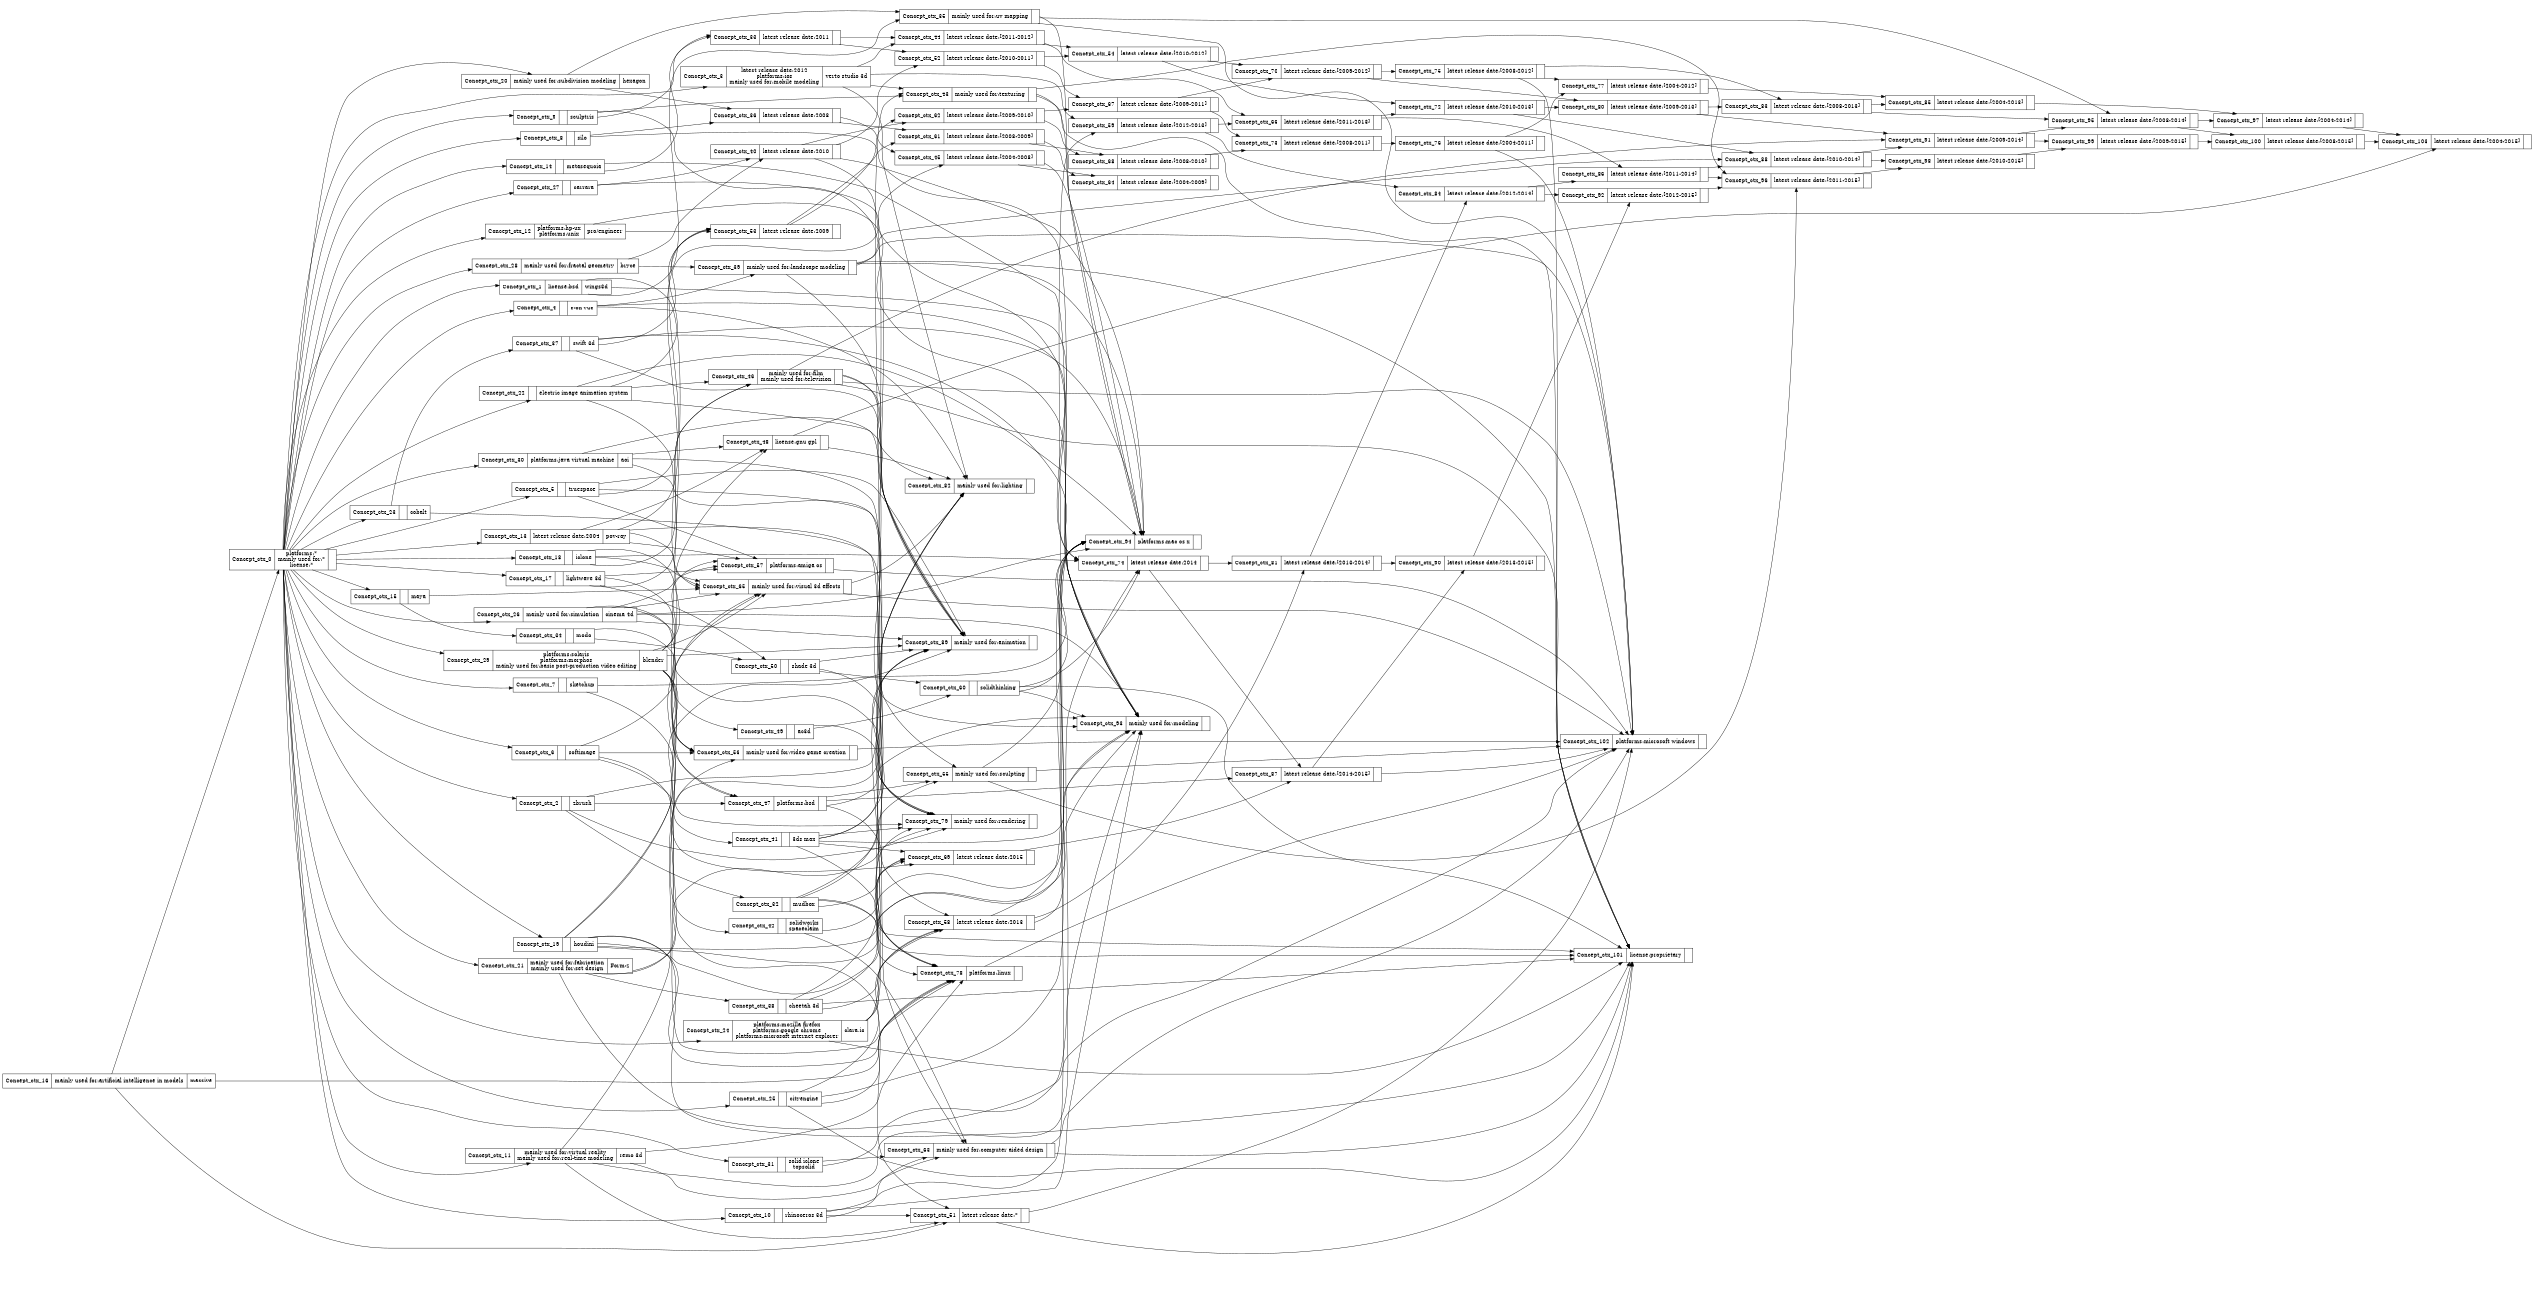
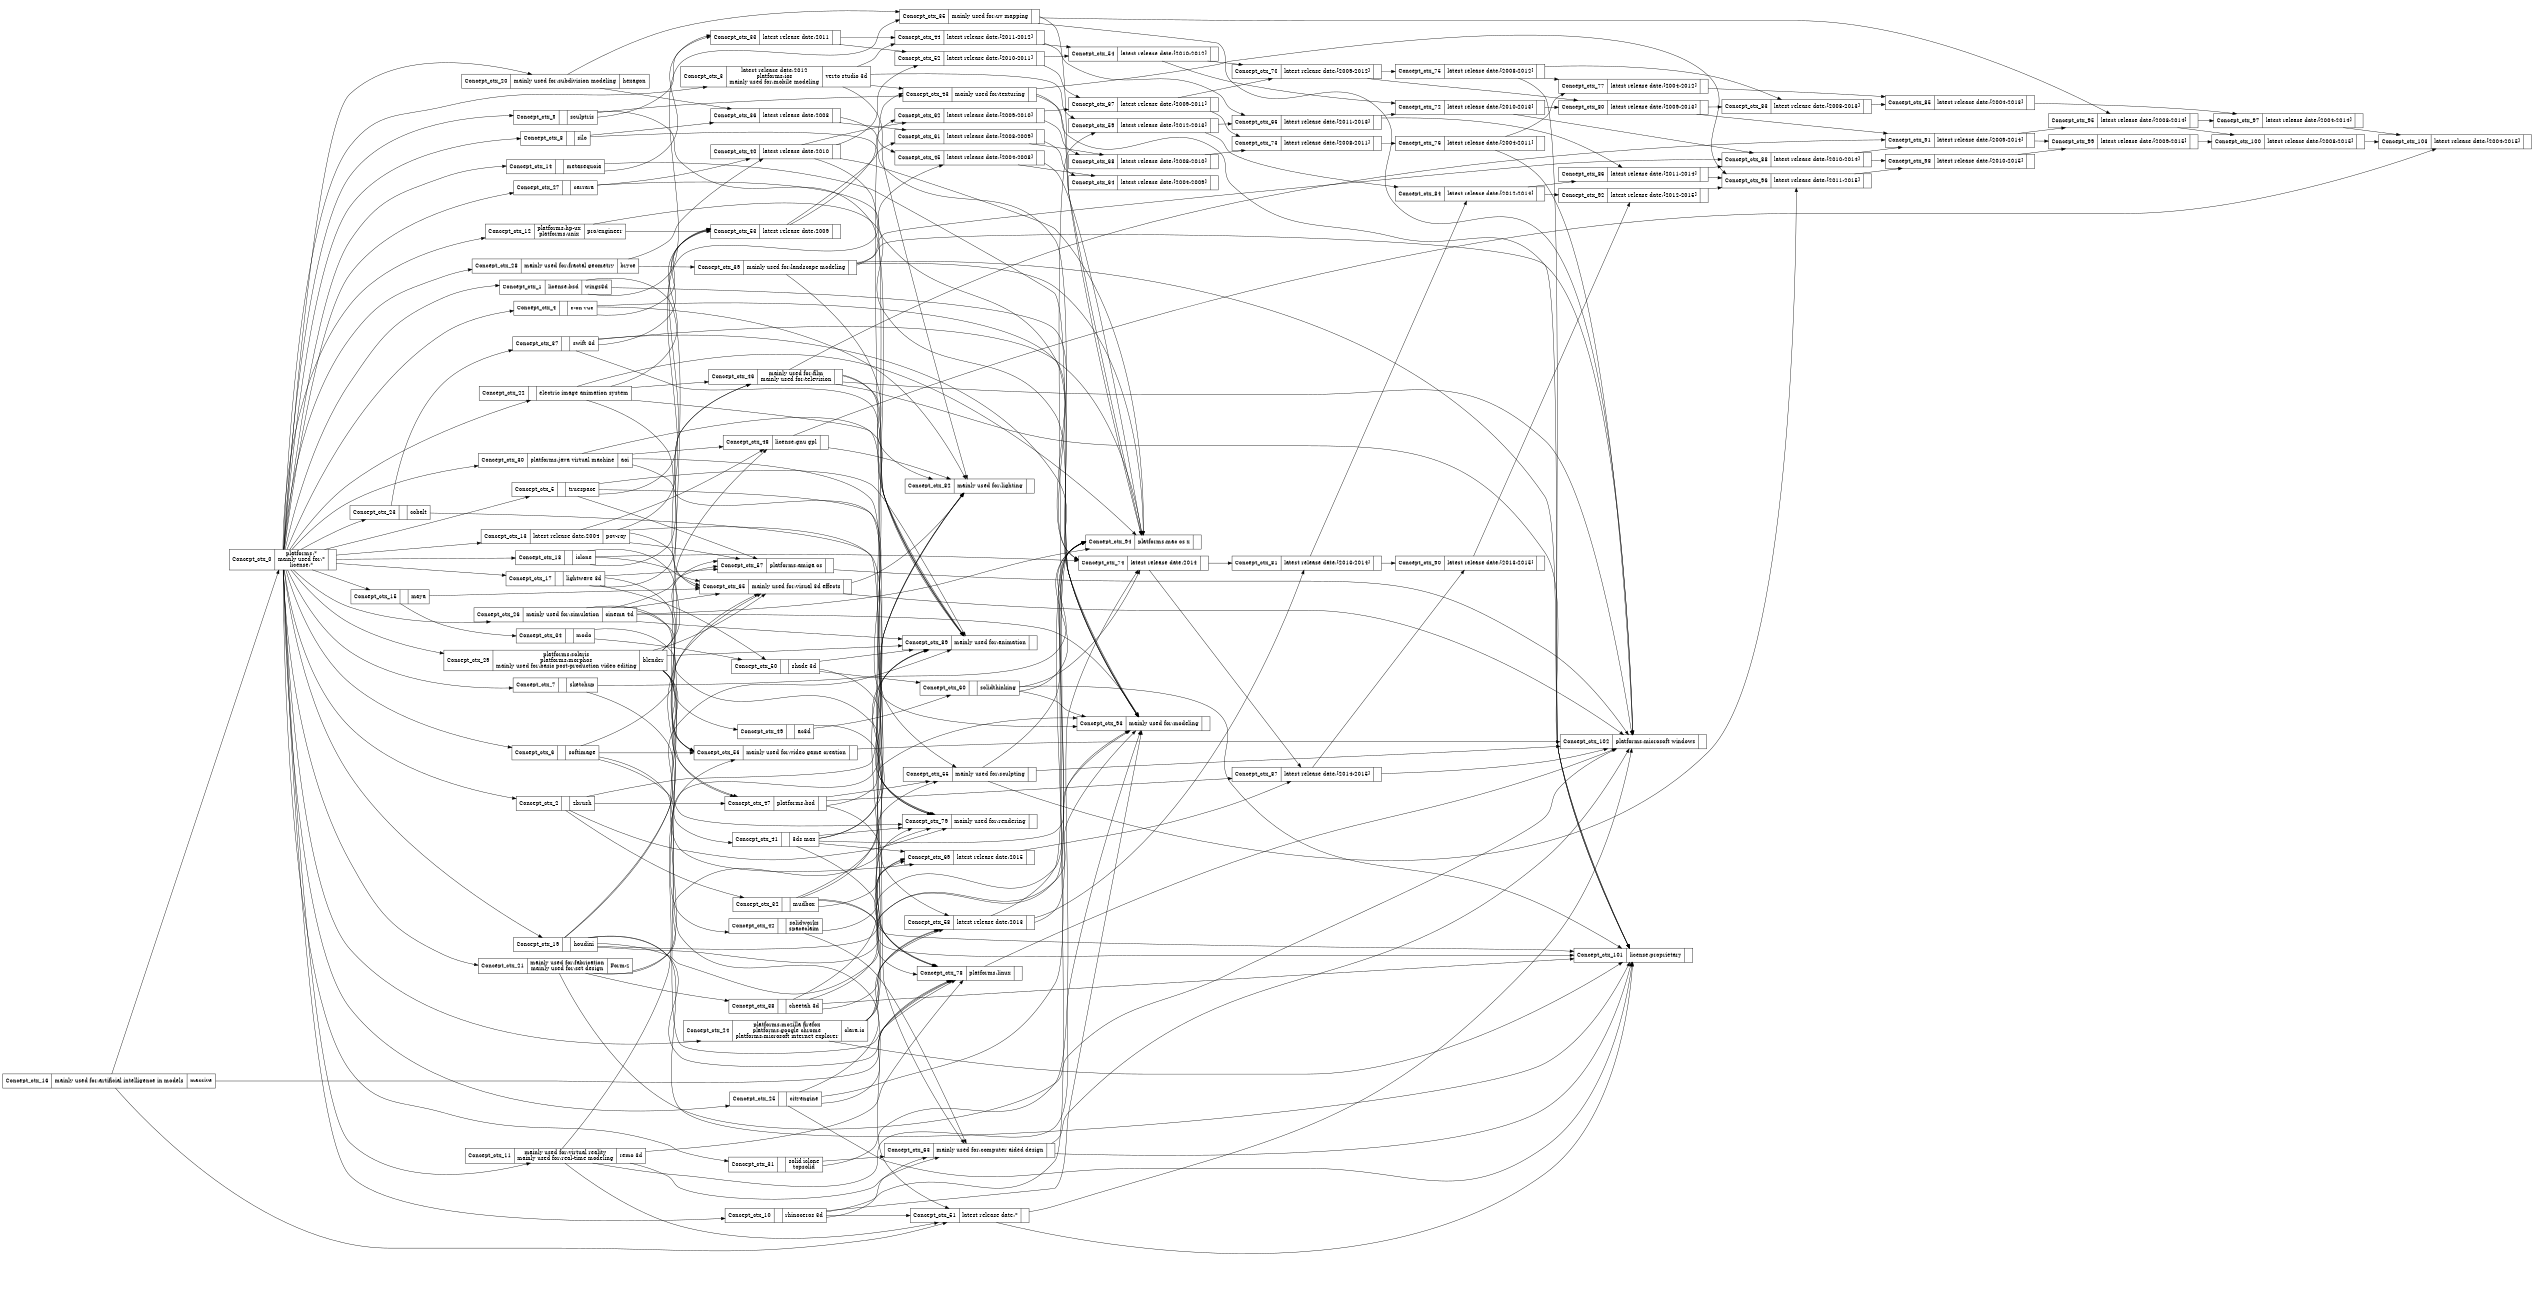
edge "Concept_ctx_83" -> "Concept_ctx_95": removed
edge "Concept_ctx_4" -> "Concept_ctx_39": now "Concept_ctx_4" -> "Concept_ctx_53"
